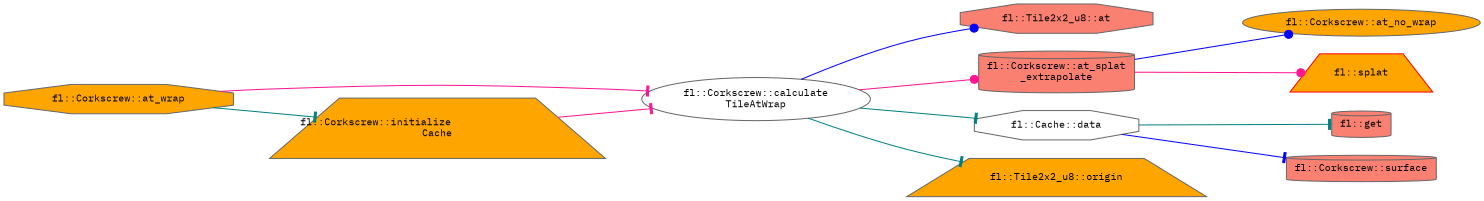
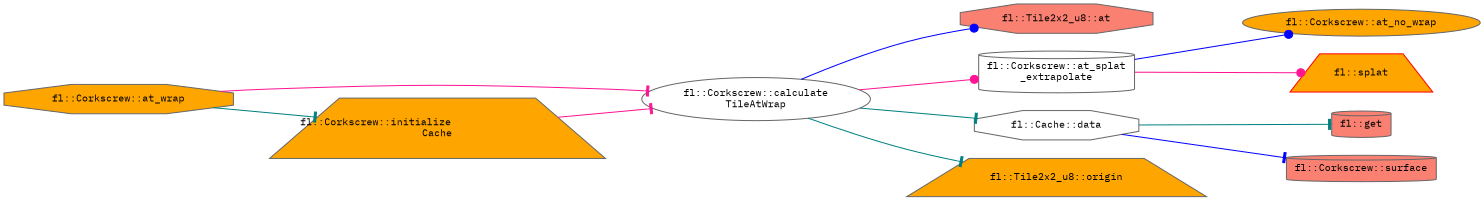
node "fl::Corkscrew::at_splat _extrapolate": fillcolor salmon -> white
